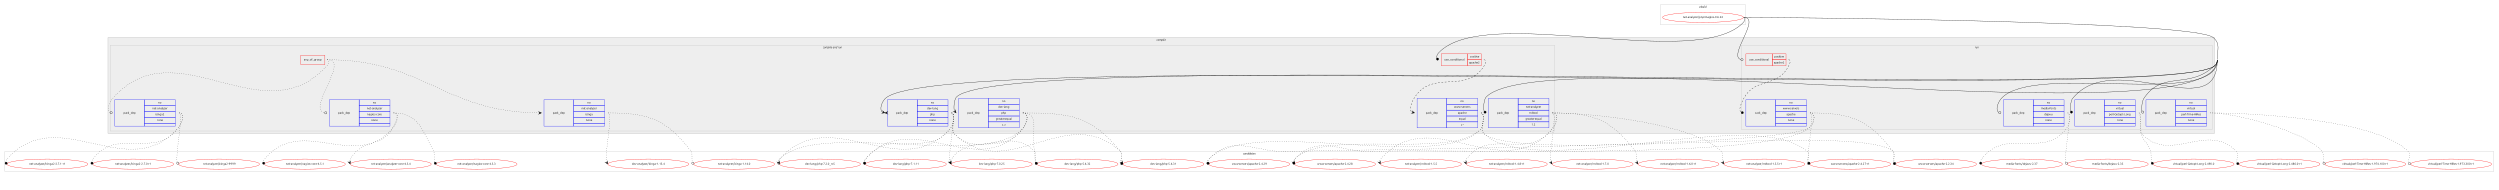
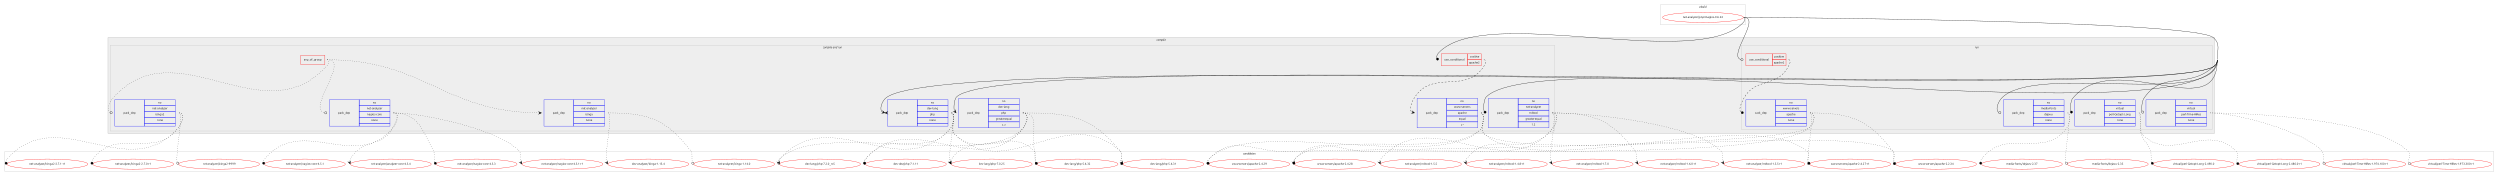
node "net-analyzer/nagios-core-4.3.1-r1": added
node "dev-lang/php-7.1.11": label "dev-lang/php-7.1.11" -> "dev-dev/php-7.1.11"
